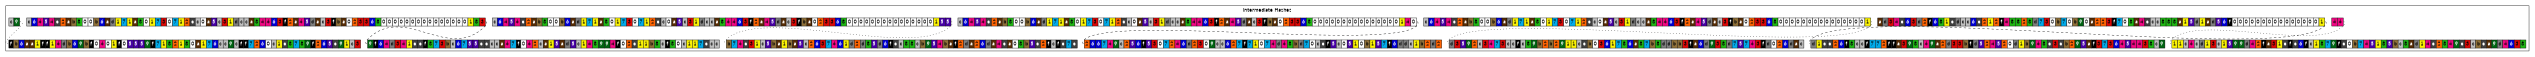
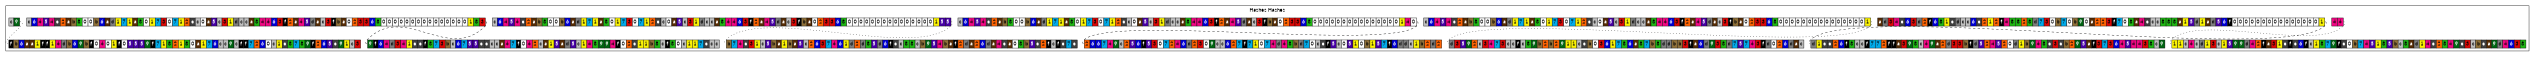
cluster "Intermediate Hashes": label "Intermediate Hashes" -> "Hashes Hashes"
